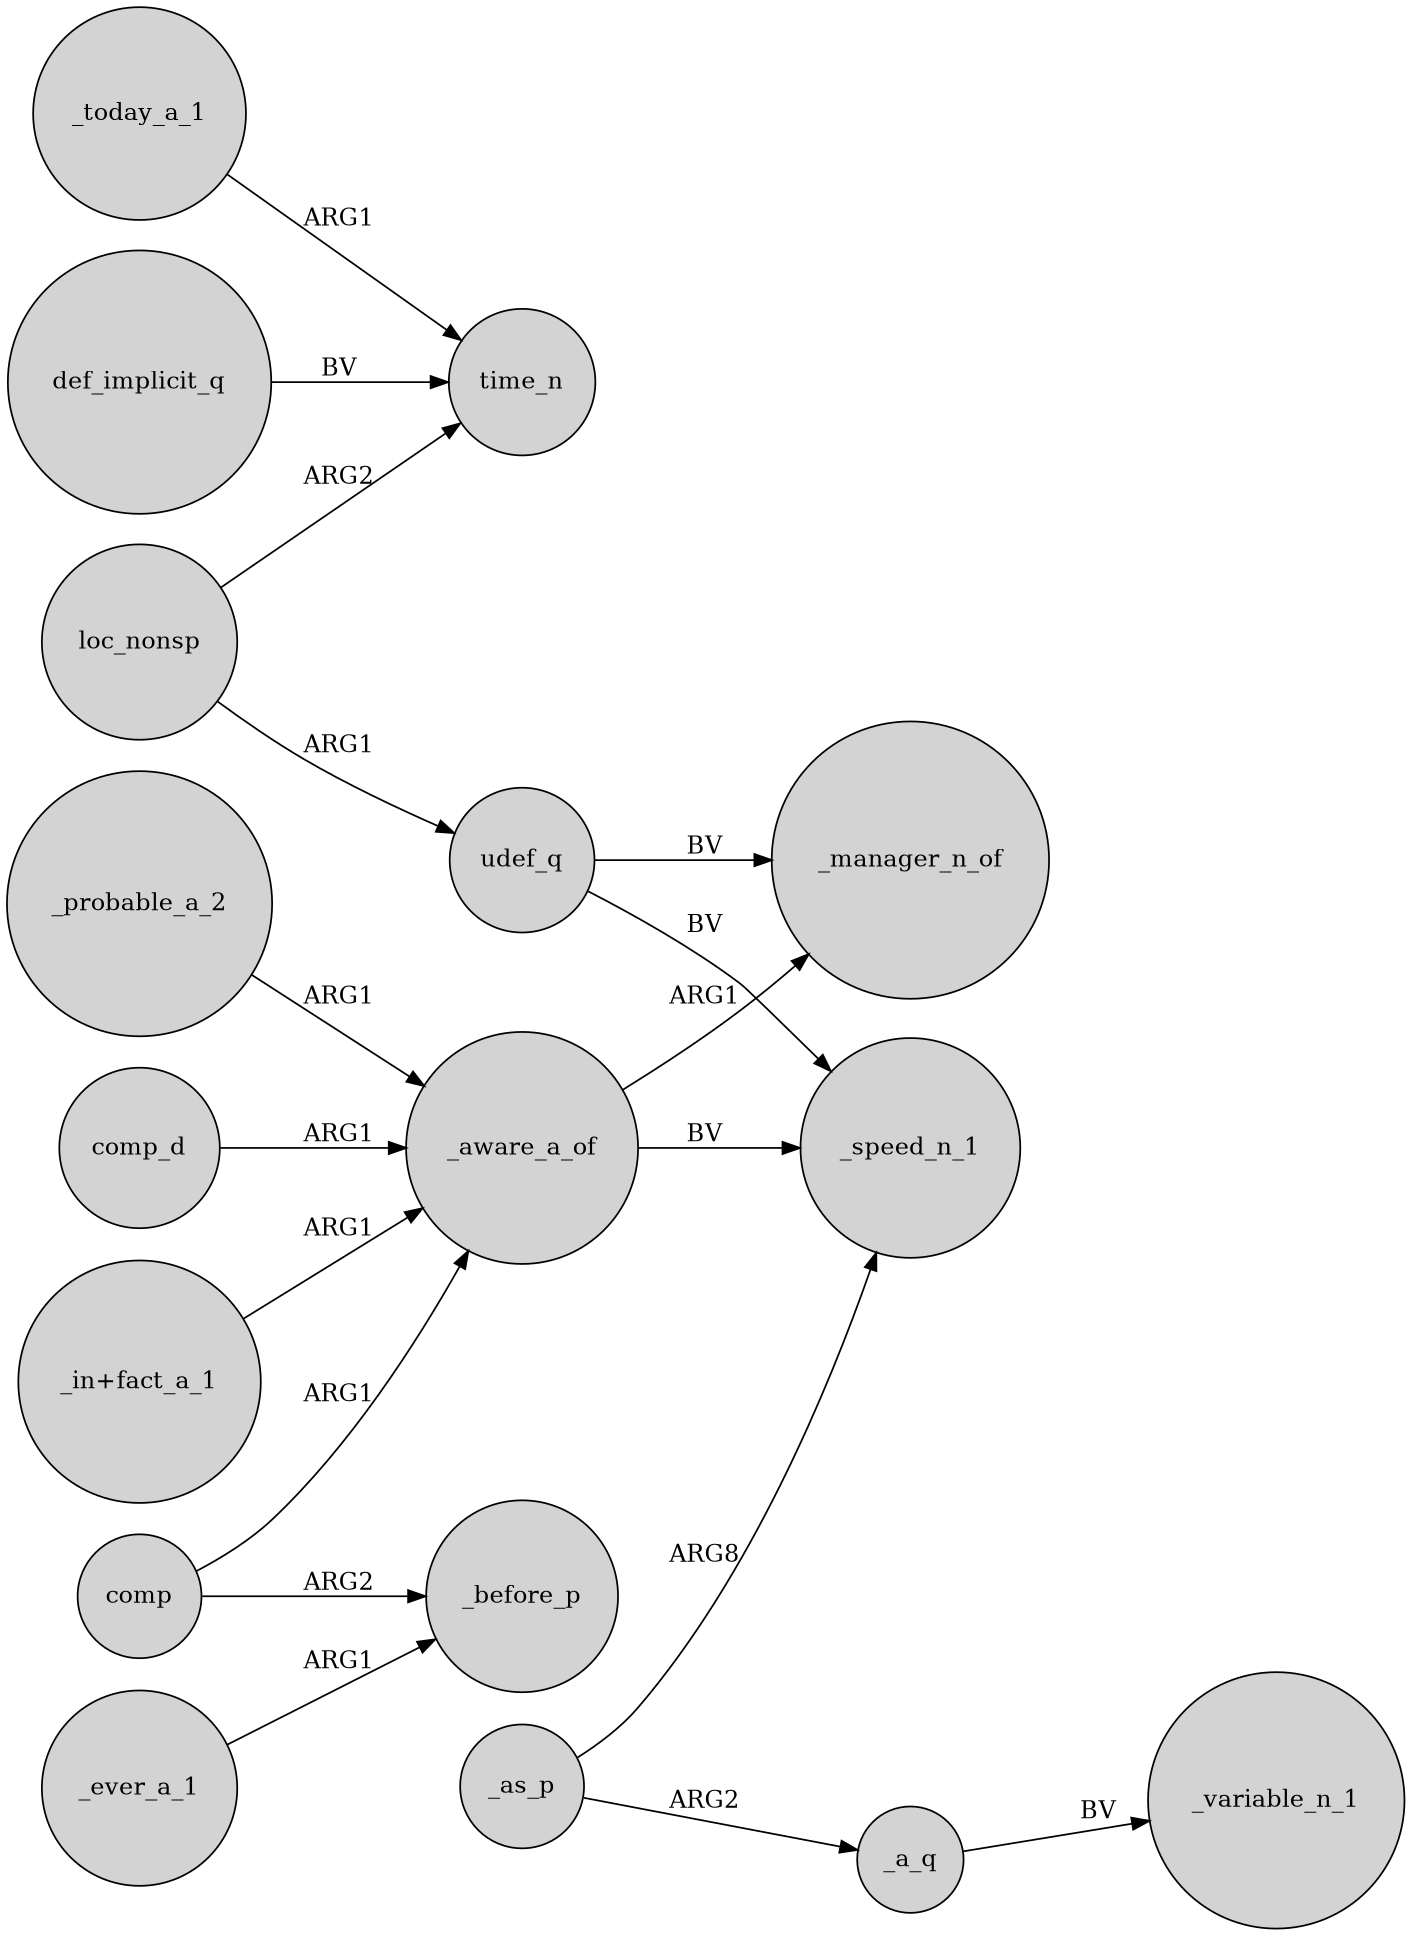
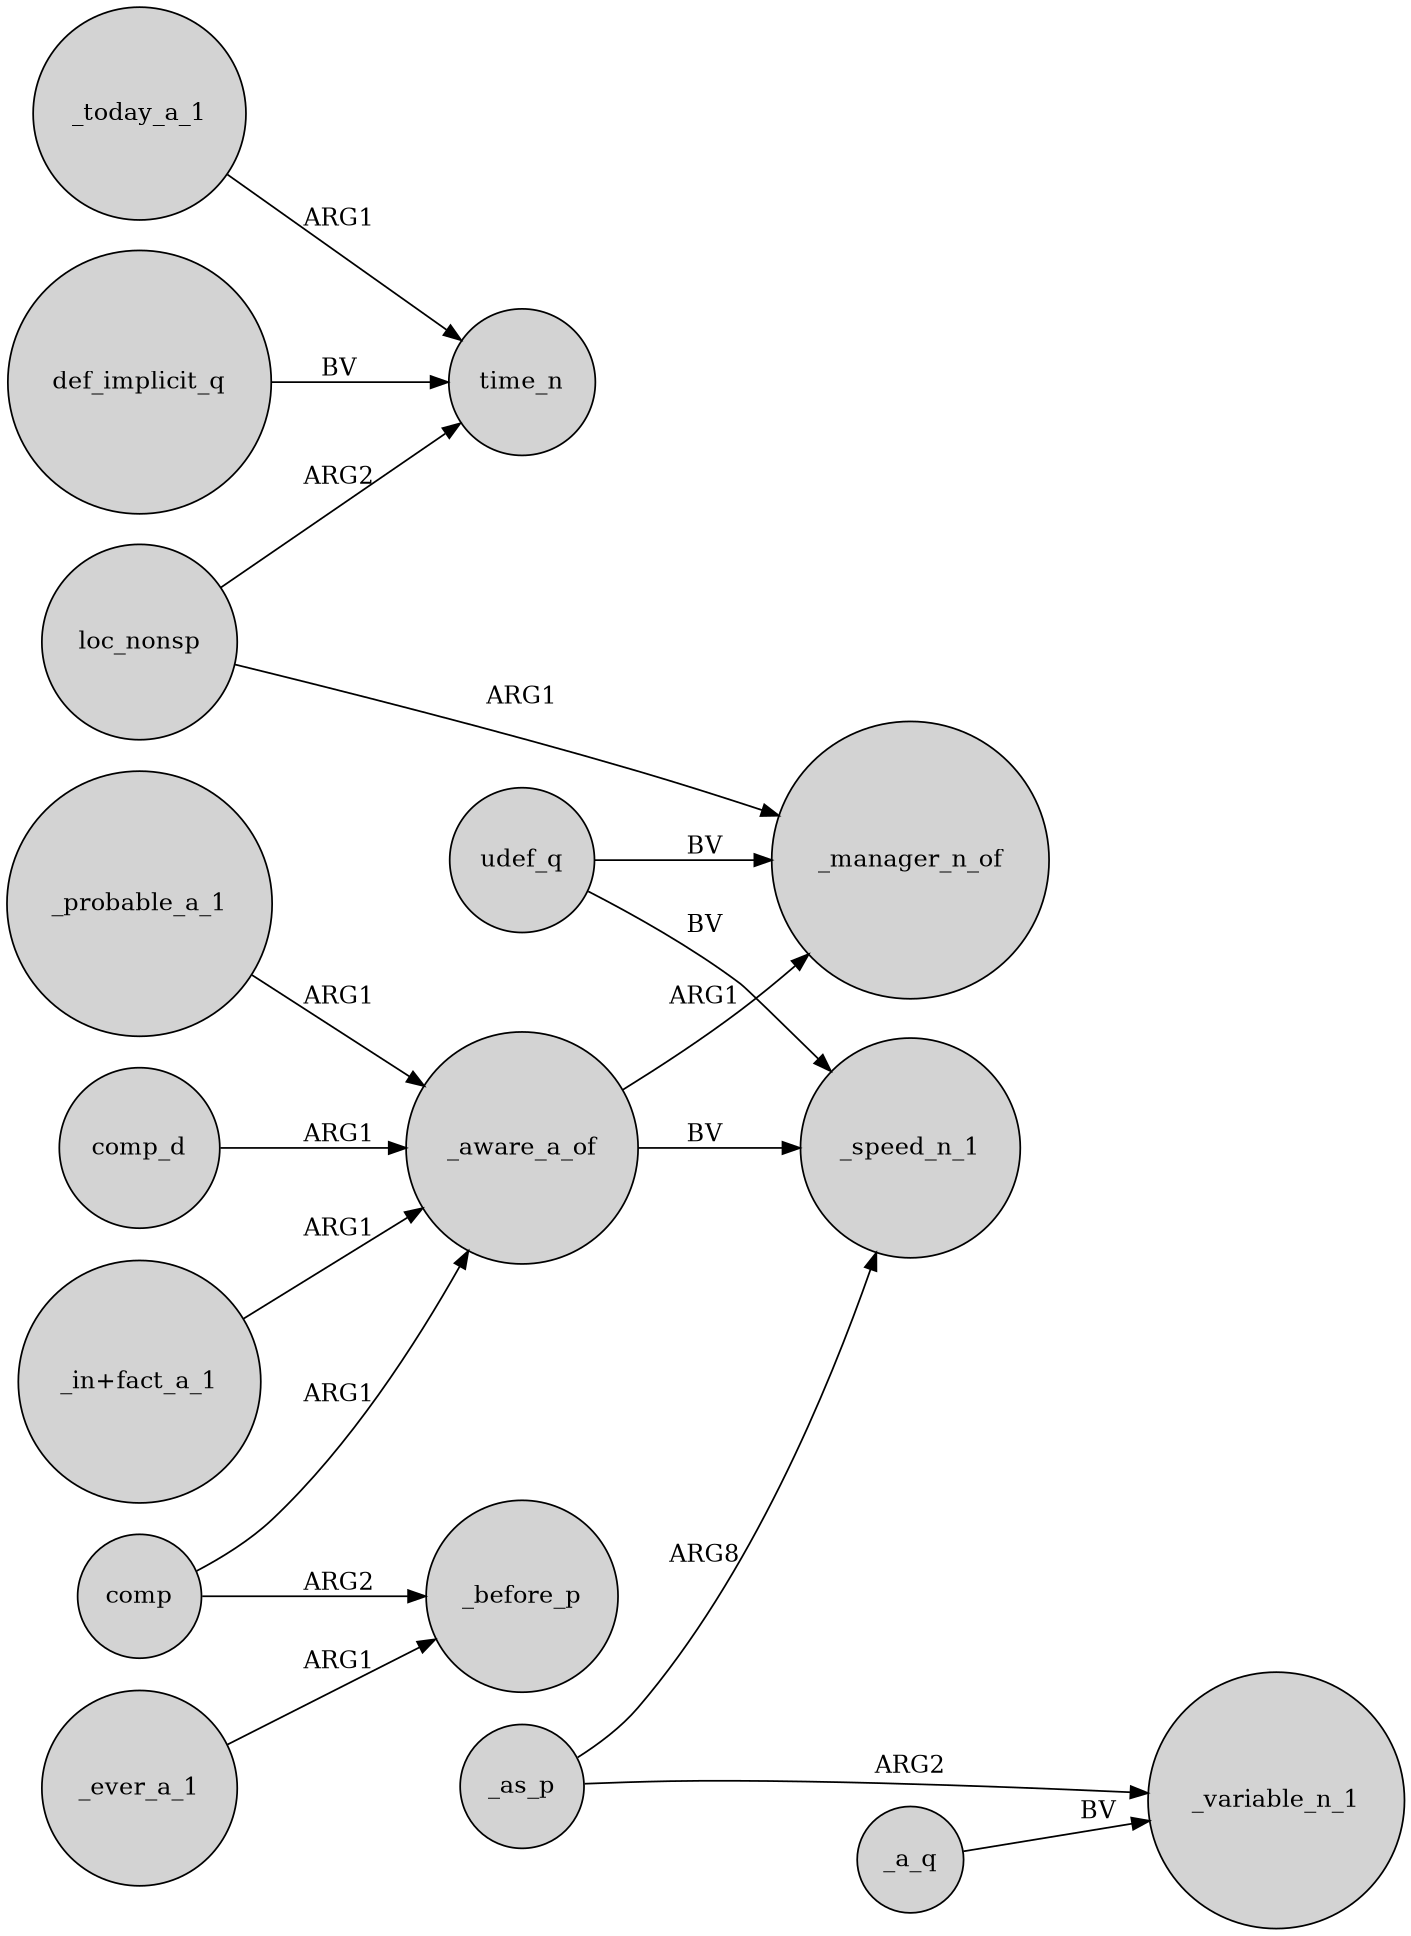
edge "loc_nonsp" -> "udef_q": now "loc_nonsp" -> "_manager_n_of"
node "_probable_a_2": label "_probable_a_2" -> "_probable_a_1"
edge "_as_p" -> "_a_q": now "_as_p" -> "_variable_n_1"
